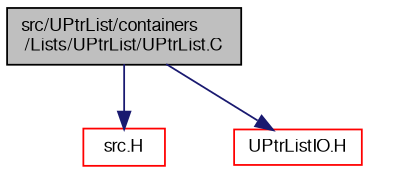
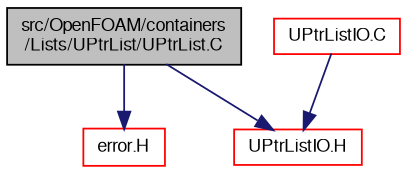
node "src/UPtrList/containers /Lists/UPtrList/UPtrList.C": label "src/UPtrList/containers /Lists/UPtrList/UPtrList.C" -> "src/OpenFOAM/containers /Lists/UPtrList/UPtrList.C"
node "UPtrListIO.C": added
node "src.H": label "src.H" -> "error.H"
